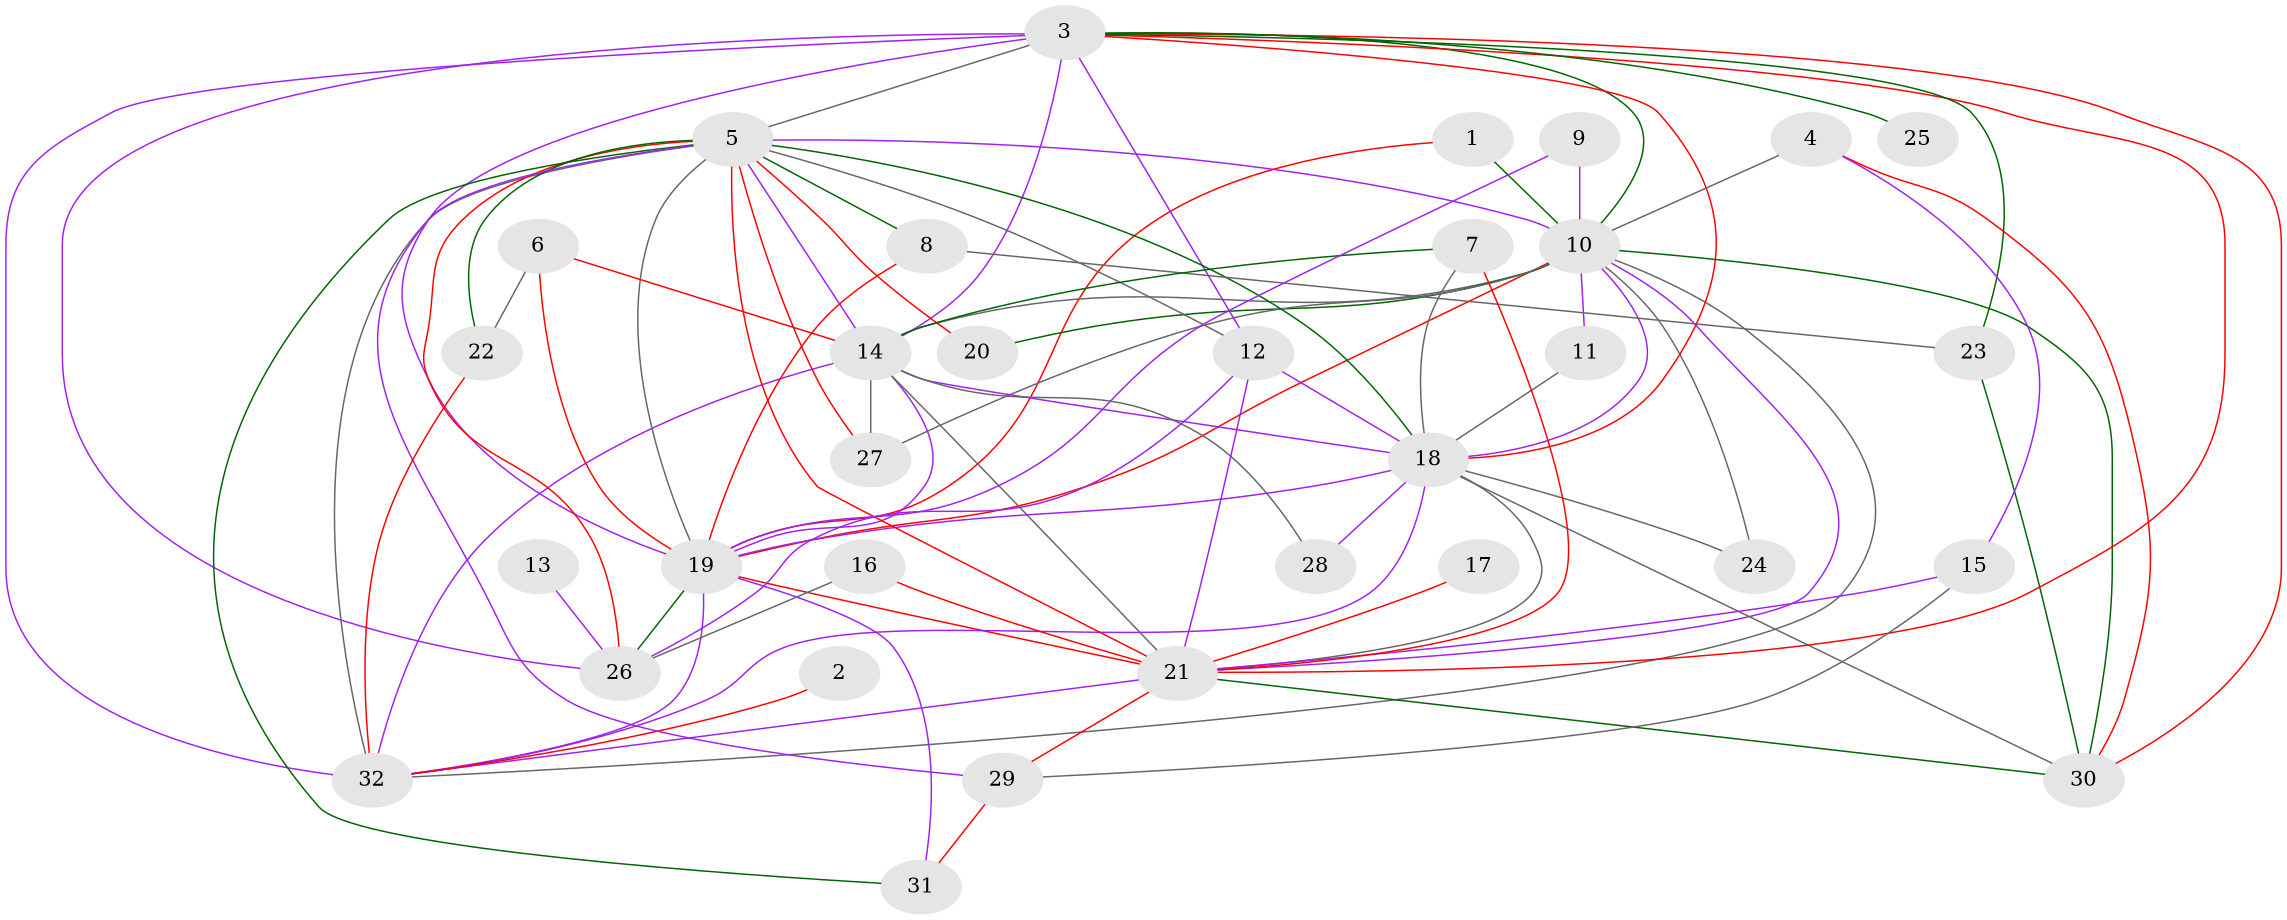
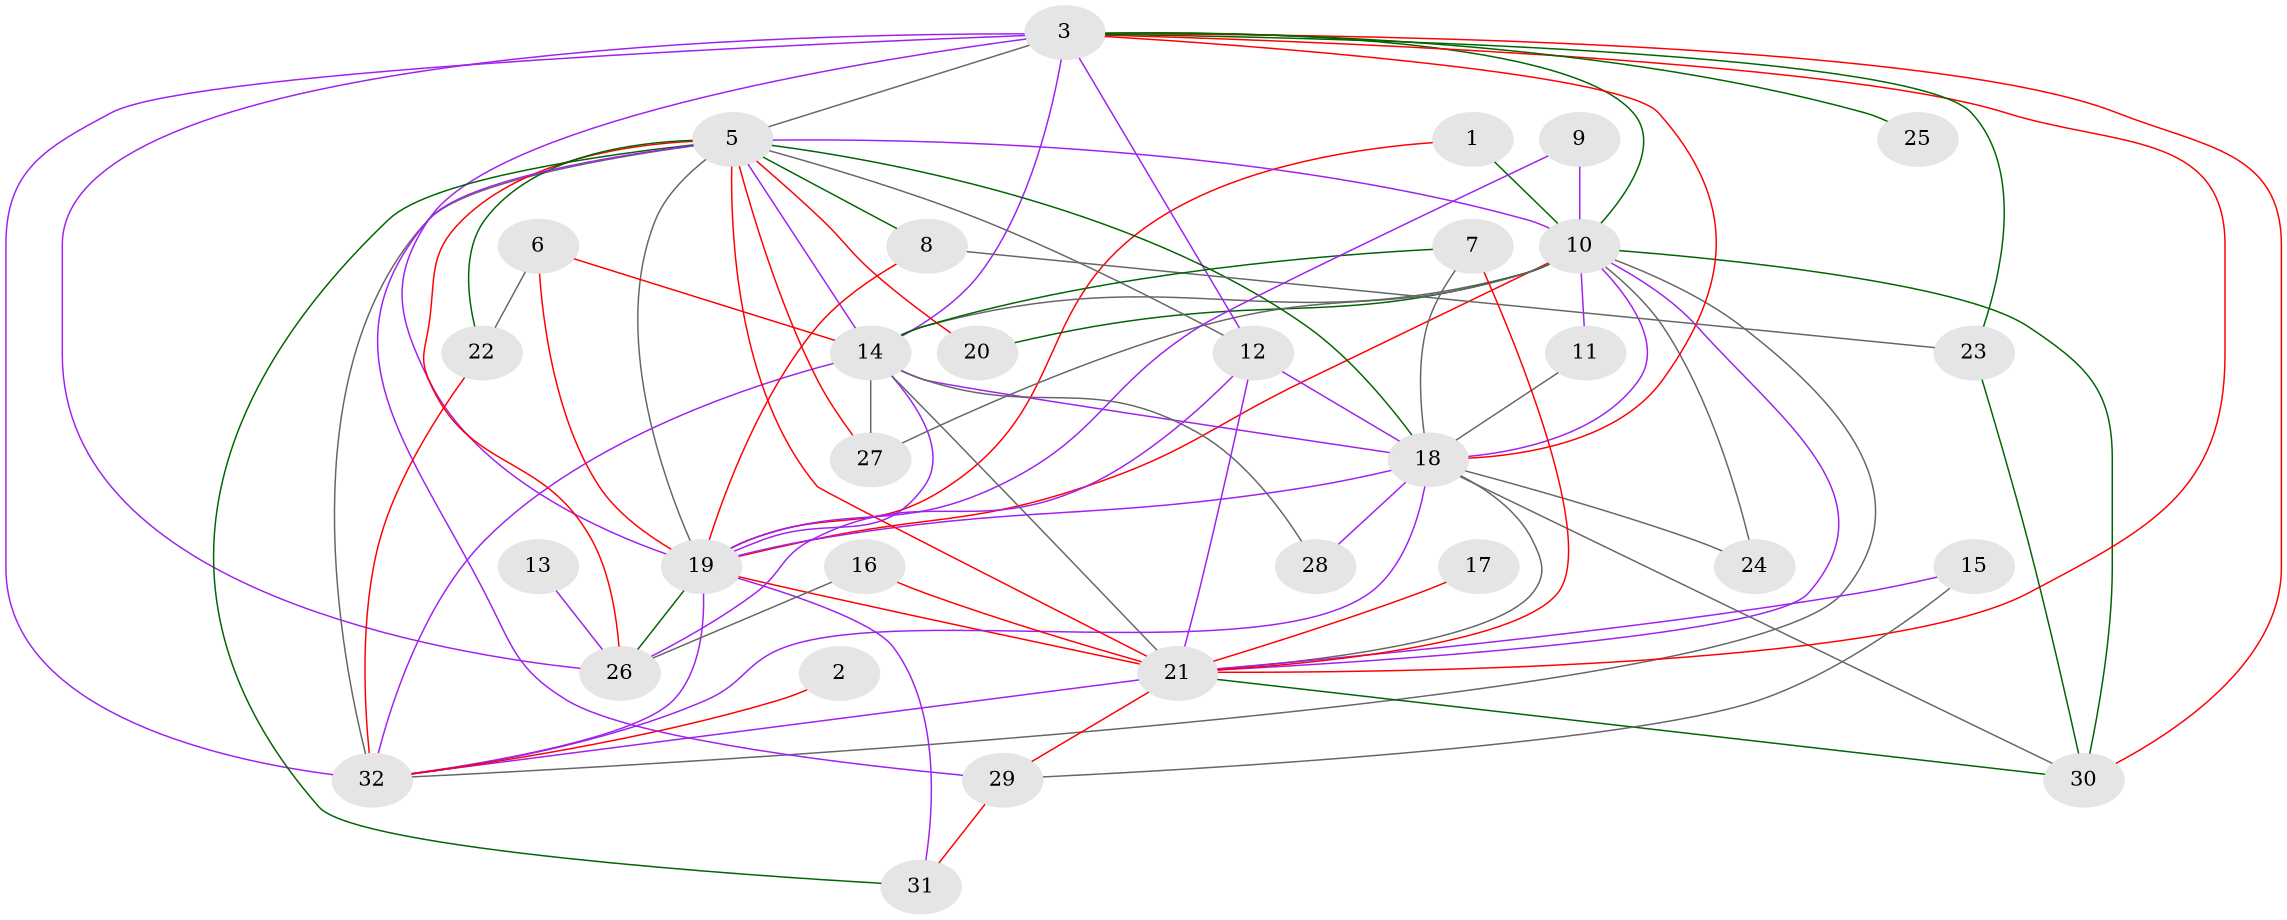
node "4": removed
